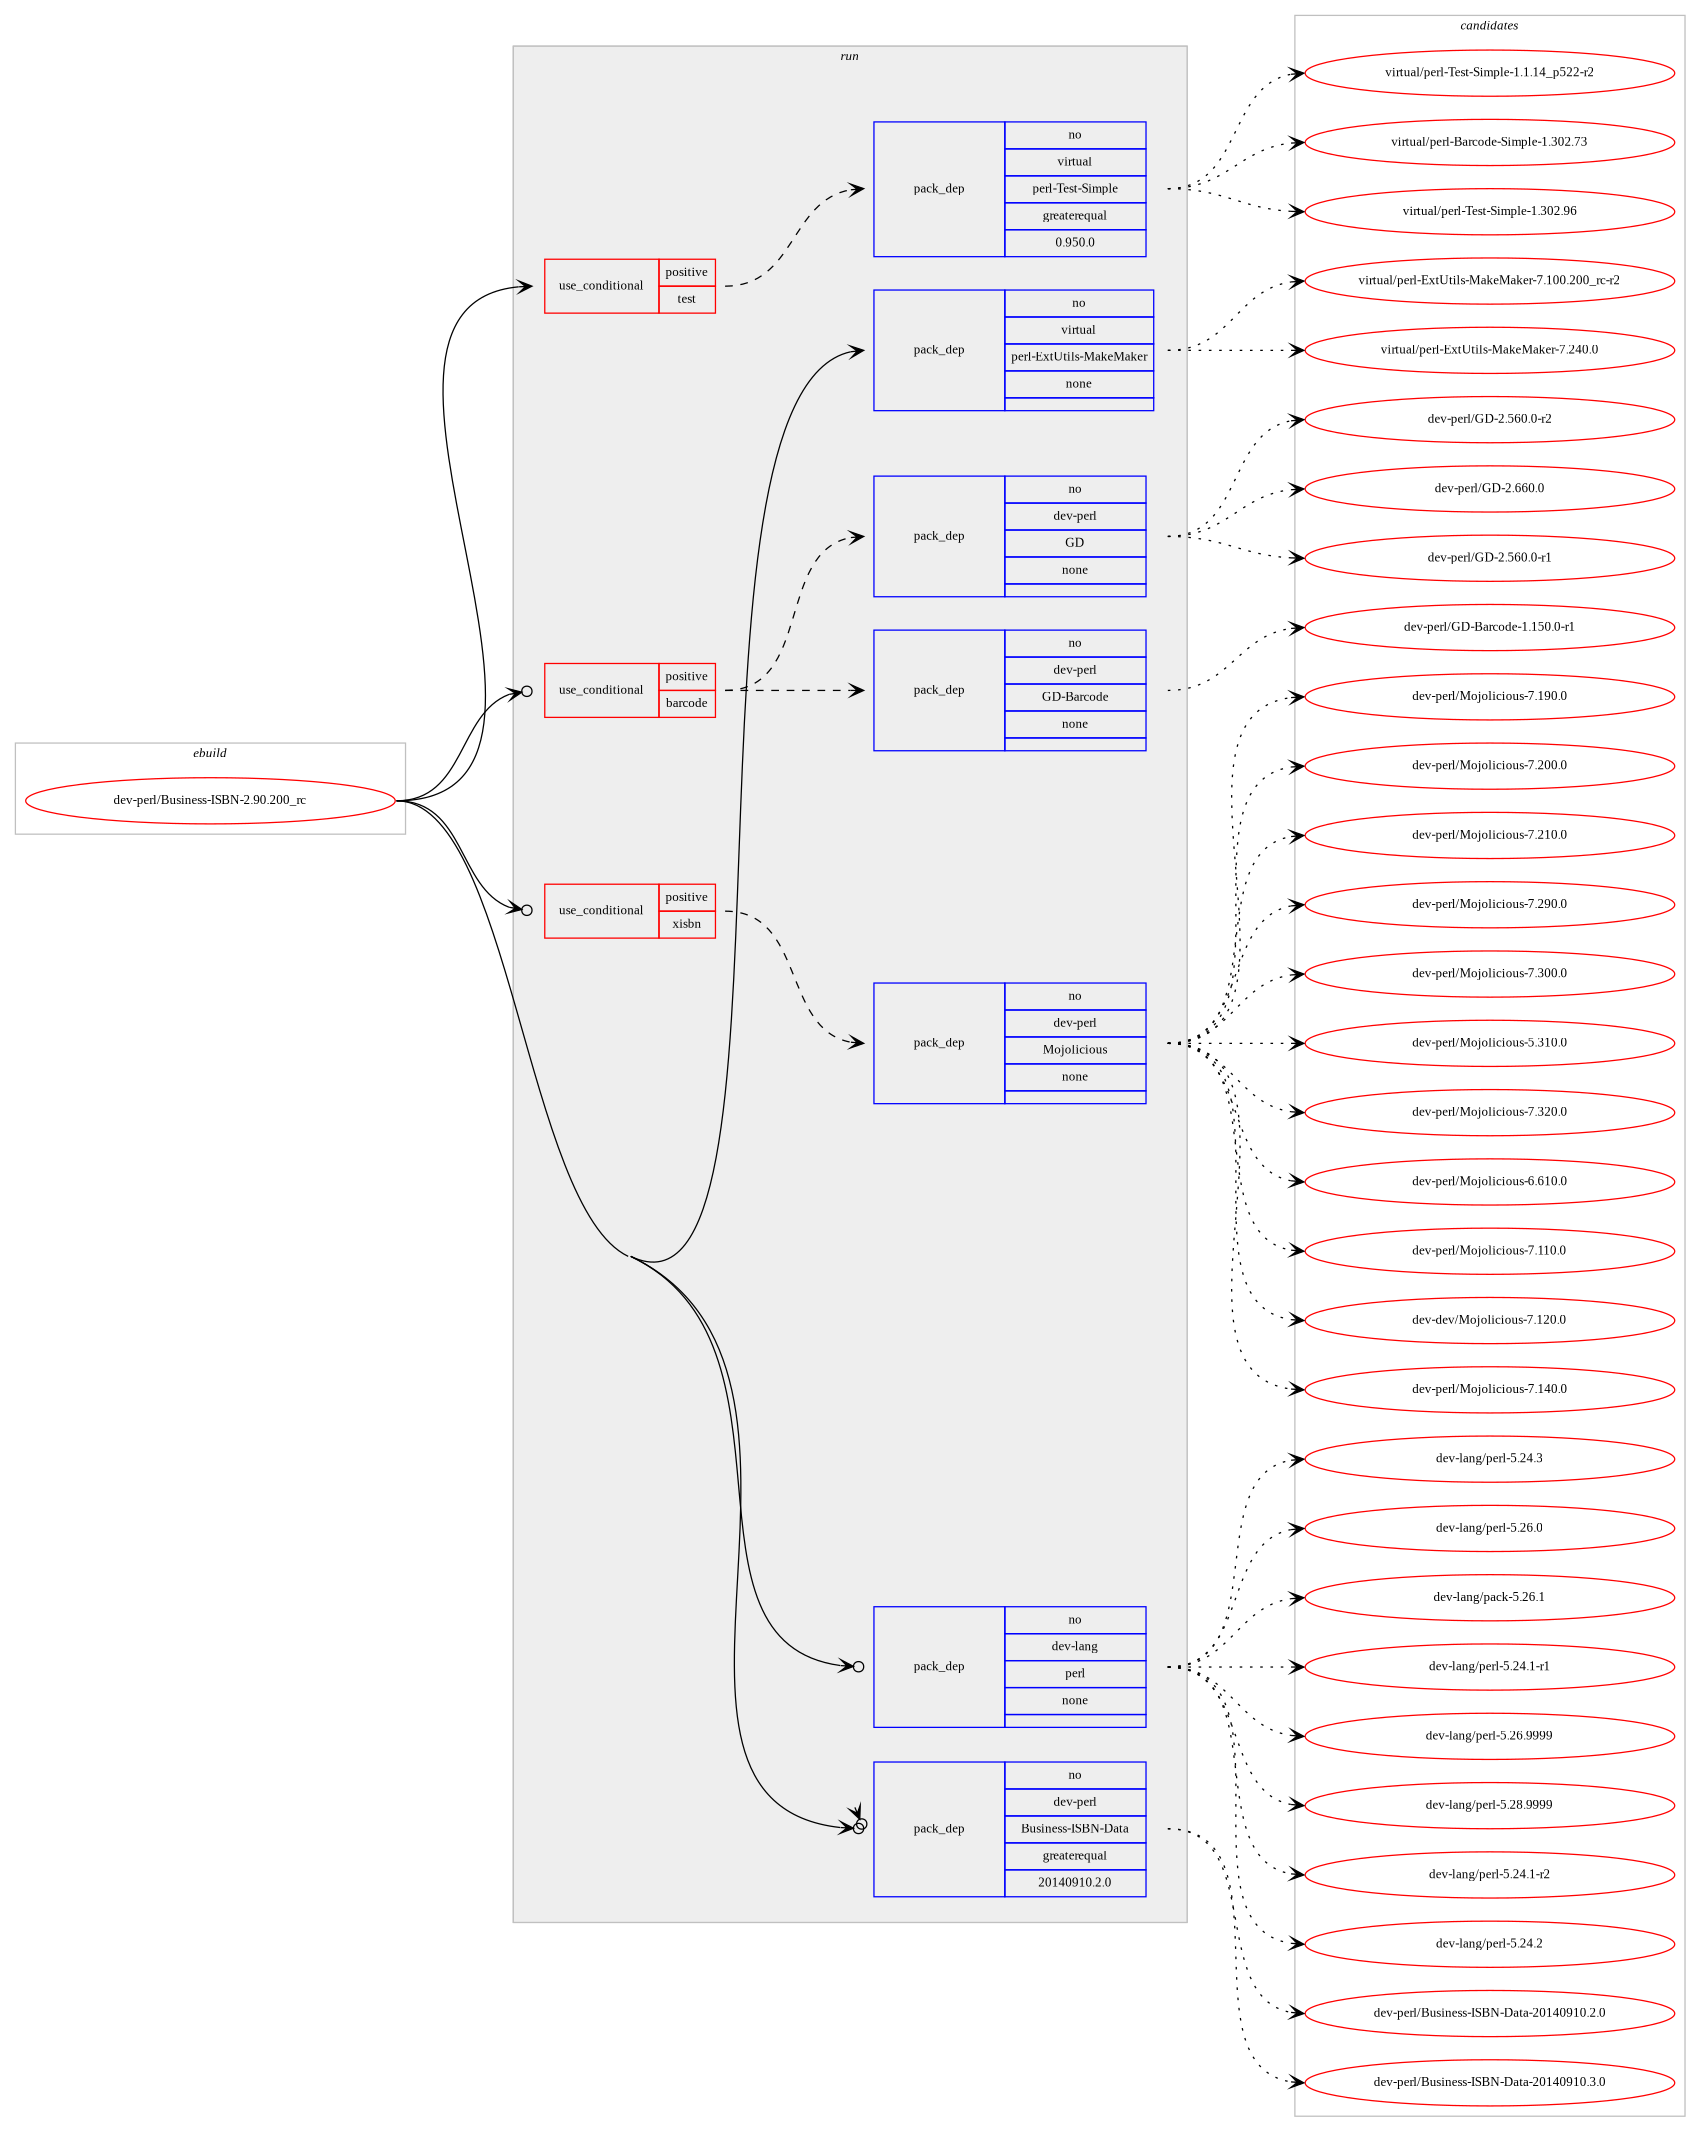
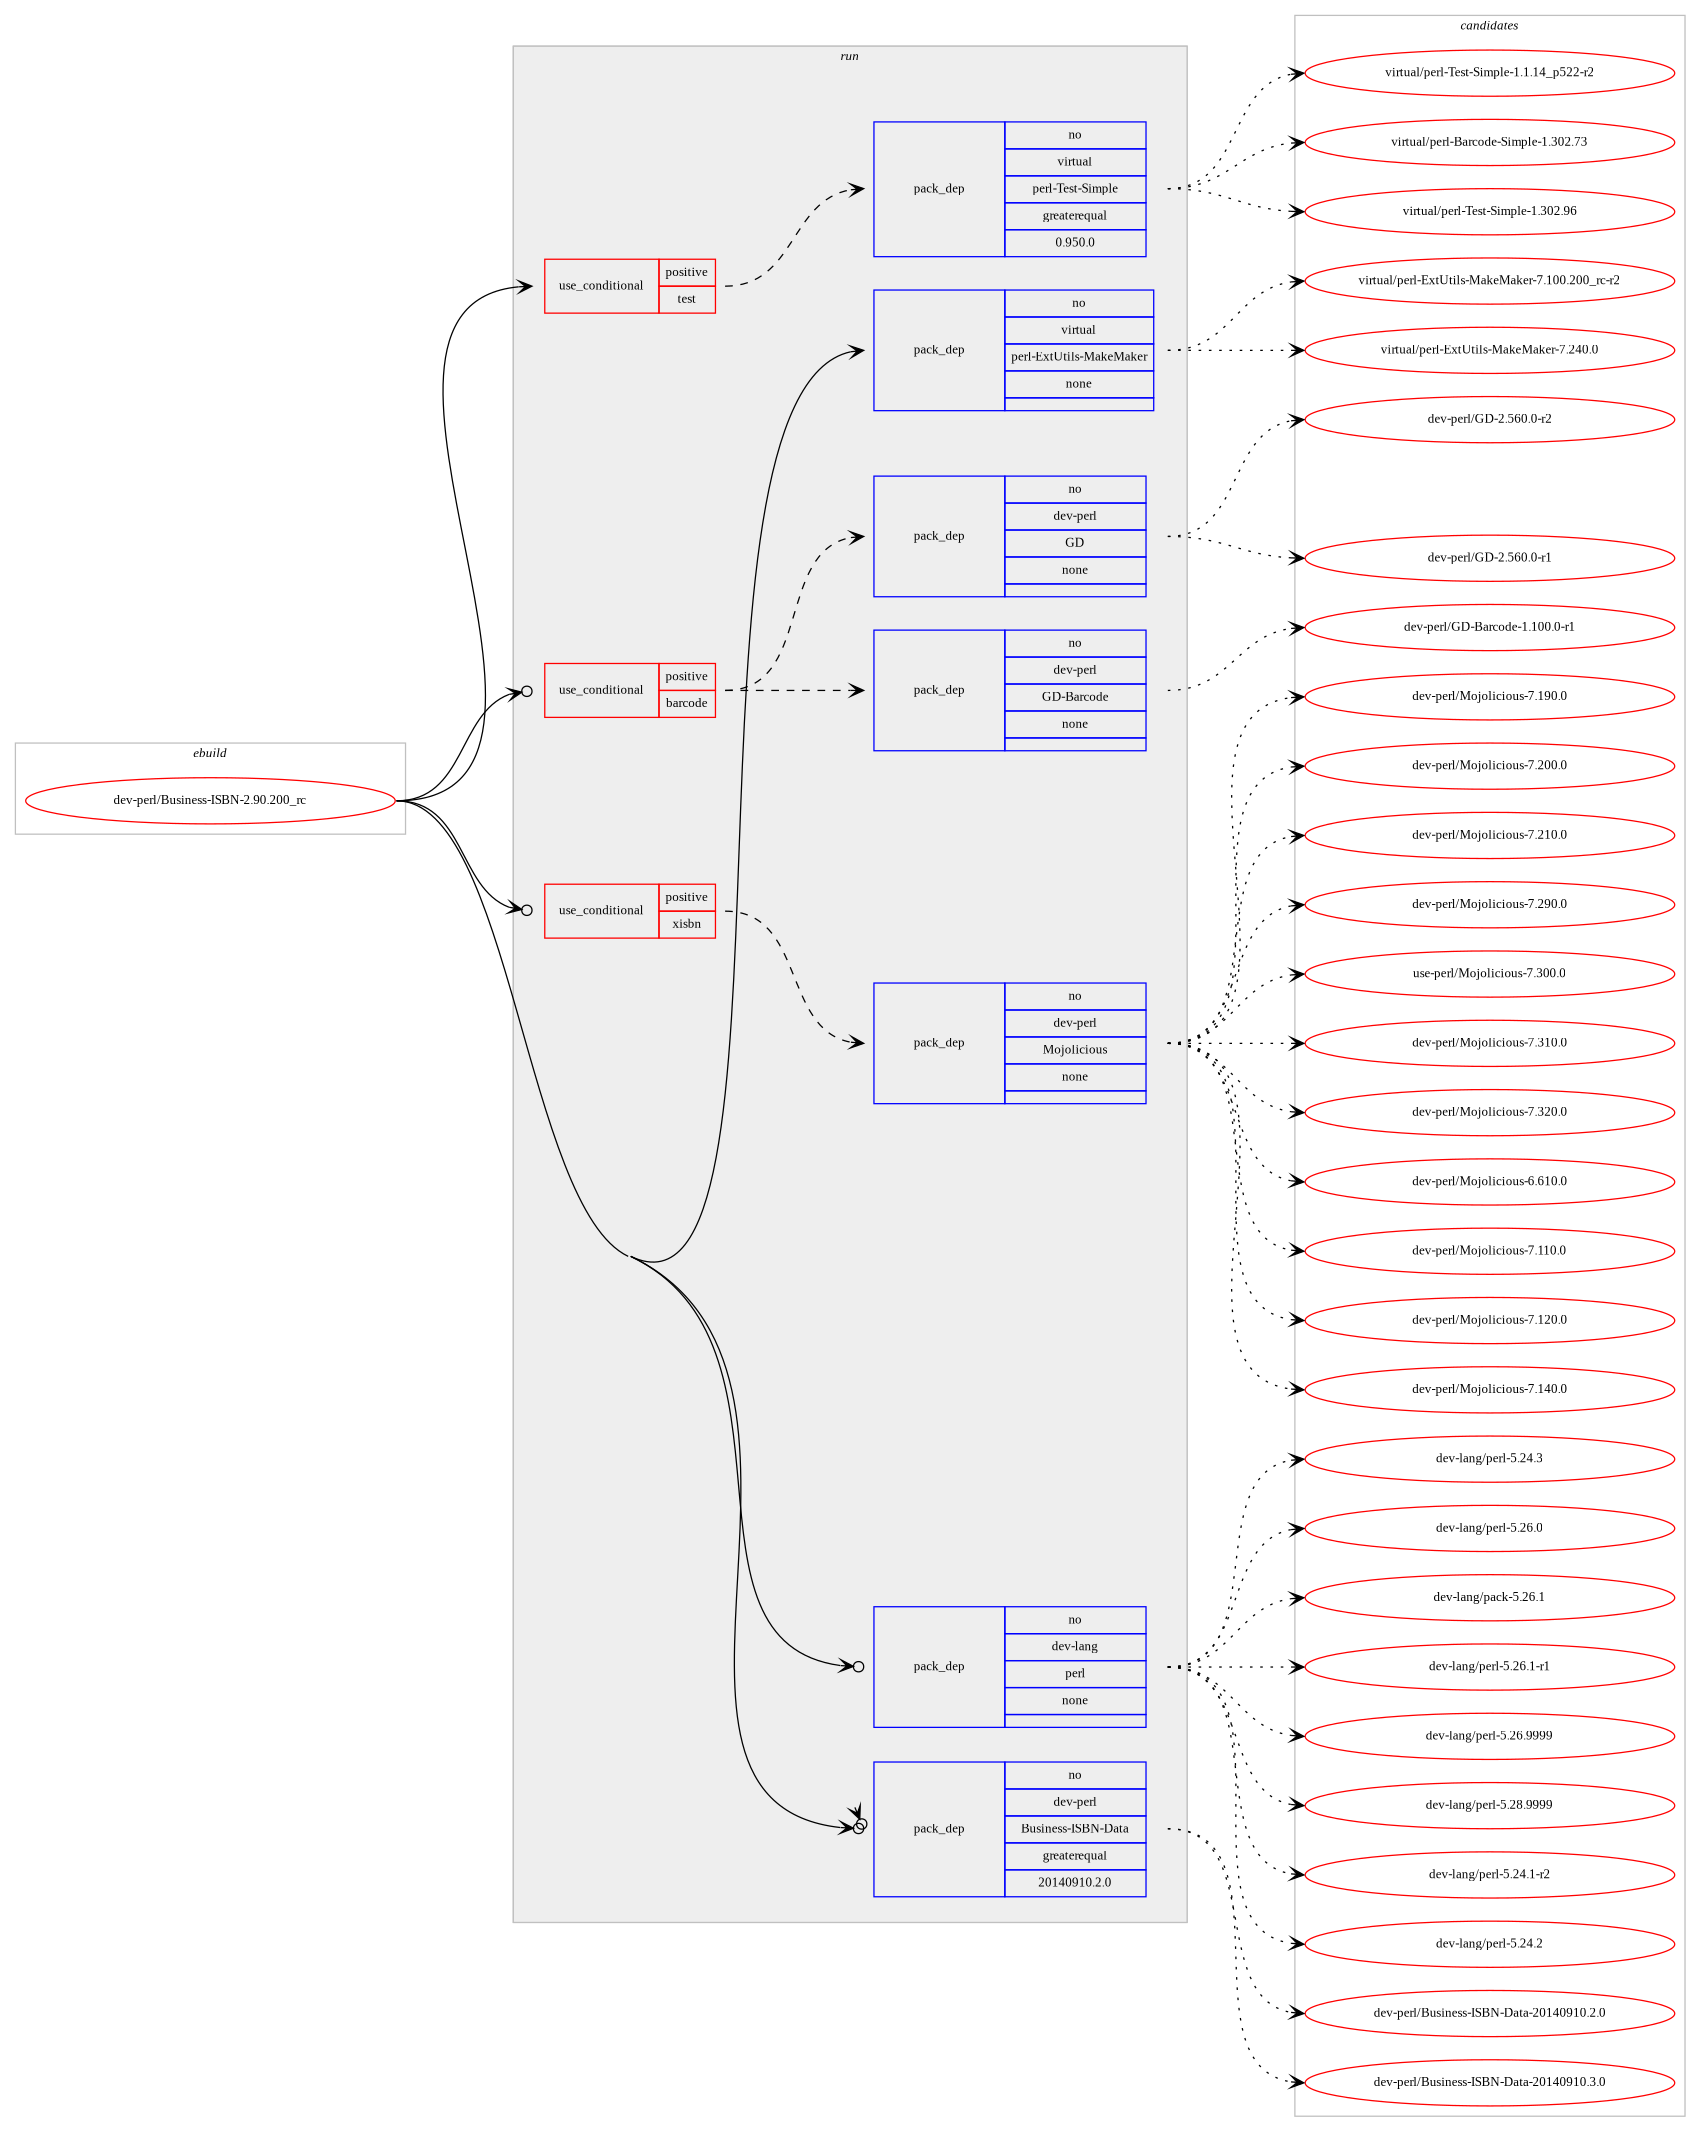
node "dev-perl/GD-2.660.0": removed
node "dev-perl/GD-Barcode-1.150.0-r1": label "dev-perl/GD-Barcode-1.150.0-r1" -> "dev-perl/GD-Barcode-1.100.0-r1"
node "dev-perl/Mojolicious-7.300.0": label "dev-perl/Mojolicious-7.300.0" -> "use-perl/Mojolicious-7.300.0"
node "dev-perl/Mojolicious-5.310.0": label "dev-perl/Mojolicious-5.310.0" -> "dev-perl/Mojolicious-7.310.0"
node "dev-dev/Mojolicious-7.120.0": label "dev-dev/Mojolicious-7.120.0" -> "dev-perl/Mojolicious-7.120.0"
node "dev-lang/perl-5.24.1-r1": label "dev-lang/perl-5.24.1-r1" -> "dev-lang/perl-5.26.1-r1"
